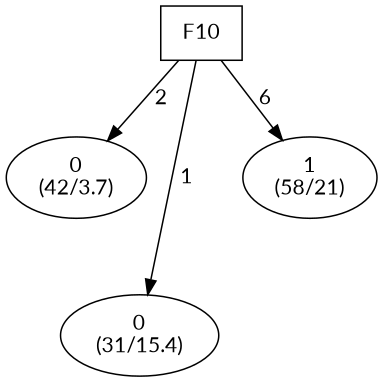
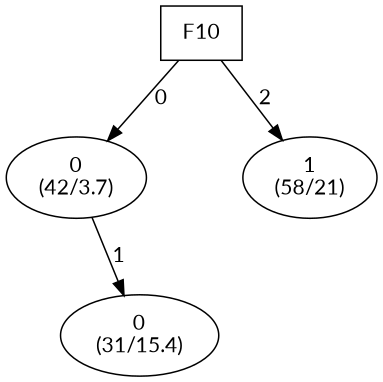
edge "F10" -> "0 (42/3.7)": label "2" -> "0"
edge "F10" -> "1 (58/21)": label "6" -> "2"
edge "F10" -> "0 (31/15.4)": now "0 (42/3.7)" -> "0 (31/15.4)"
